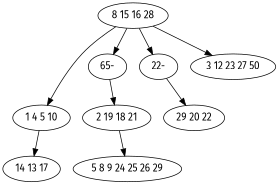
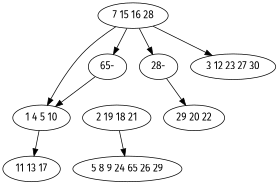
node "8 15 16 28": label "8 15 16 28" -> "7 15 16 28"
node "22-": label "22-" -> "28-"
node "3 12 23 27 50": label "3 12 23 27 50" -> "3 12 23 27 30"
edge "65-" -> "2 19 18 21": now "65-" -> "1 4 5 10"
node "14 13 17": label "14 13 17" -> "11 13 17"
node "5 8 9 24 25 26 29": label "5 8 9 24 25 26 29" -> "5 8 9 24 65 26 29"
